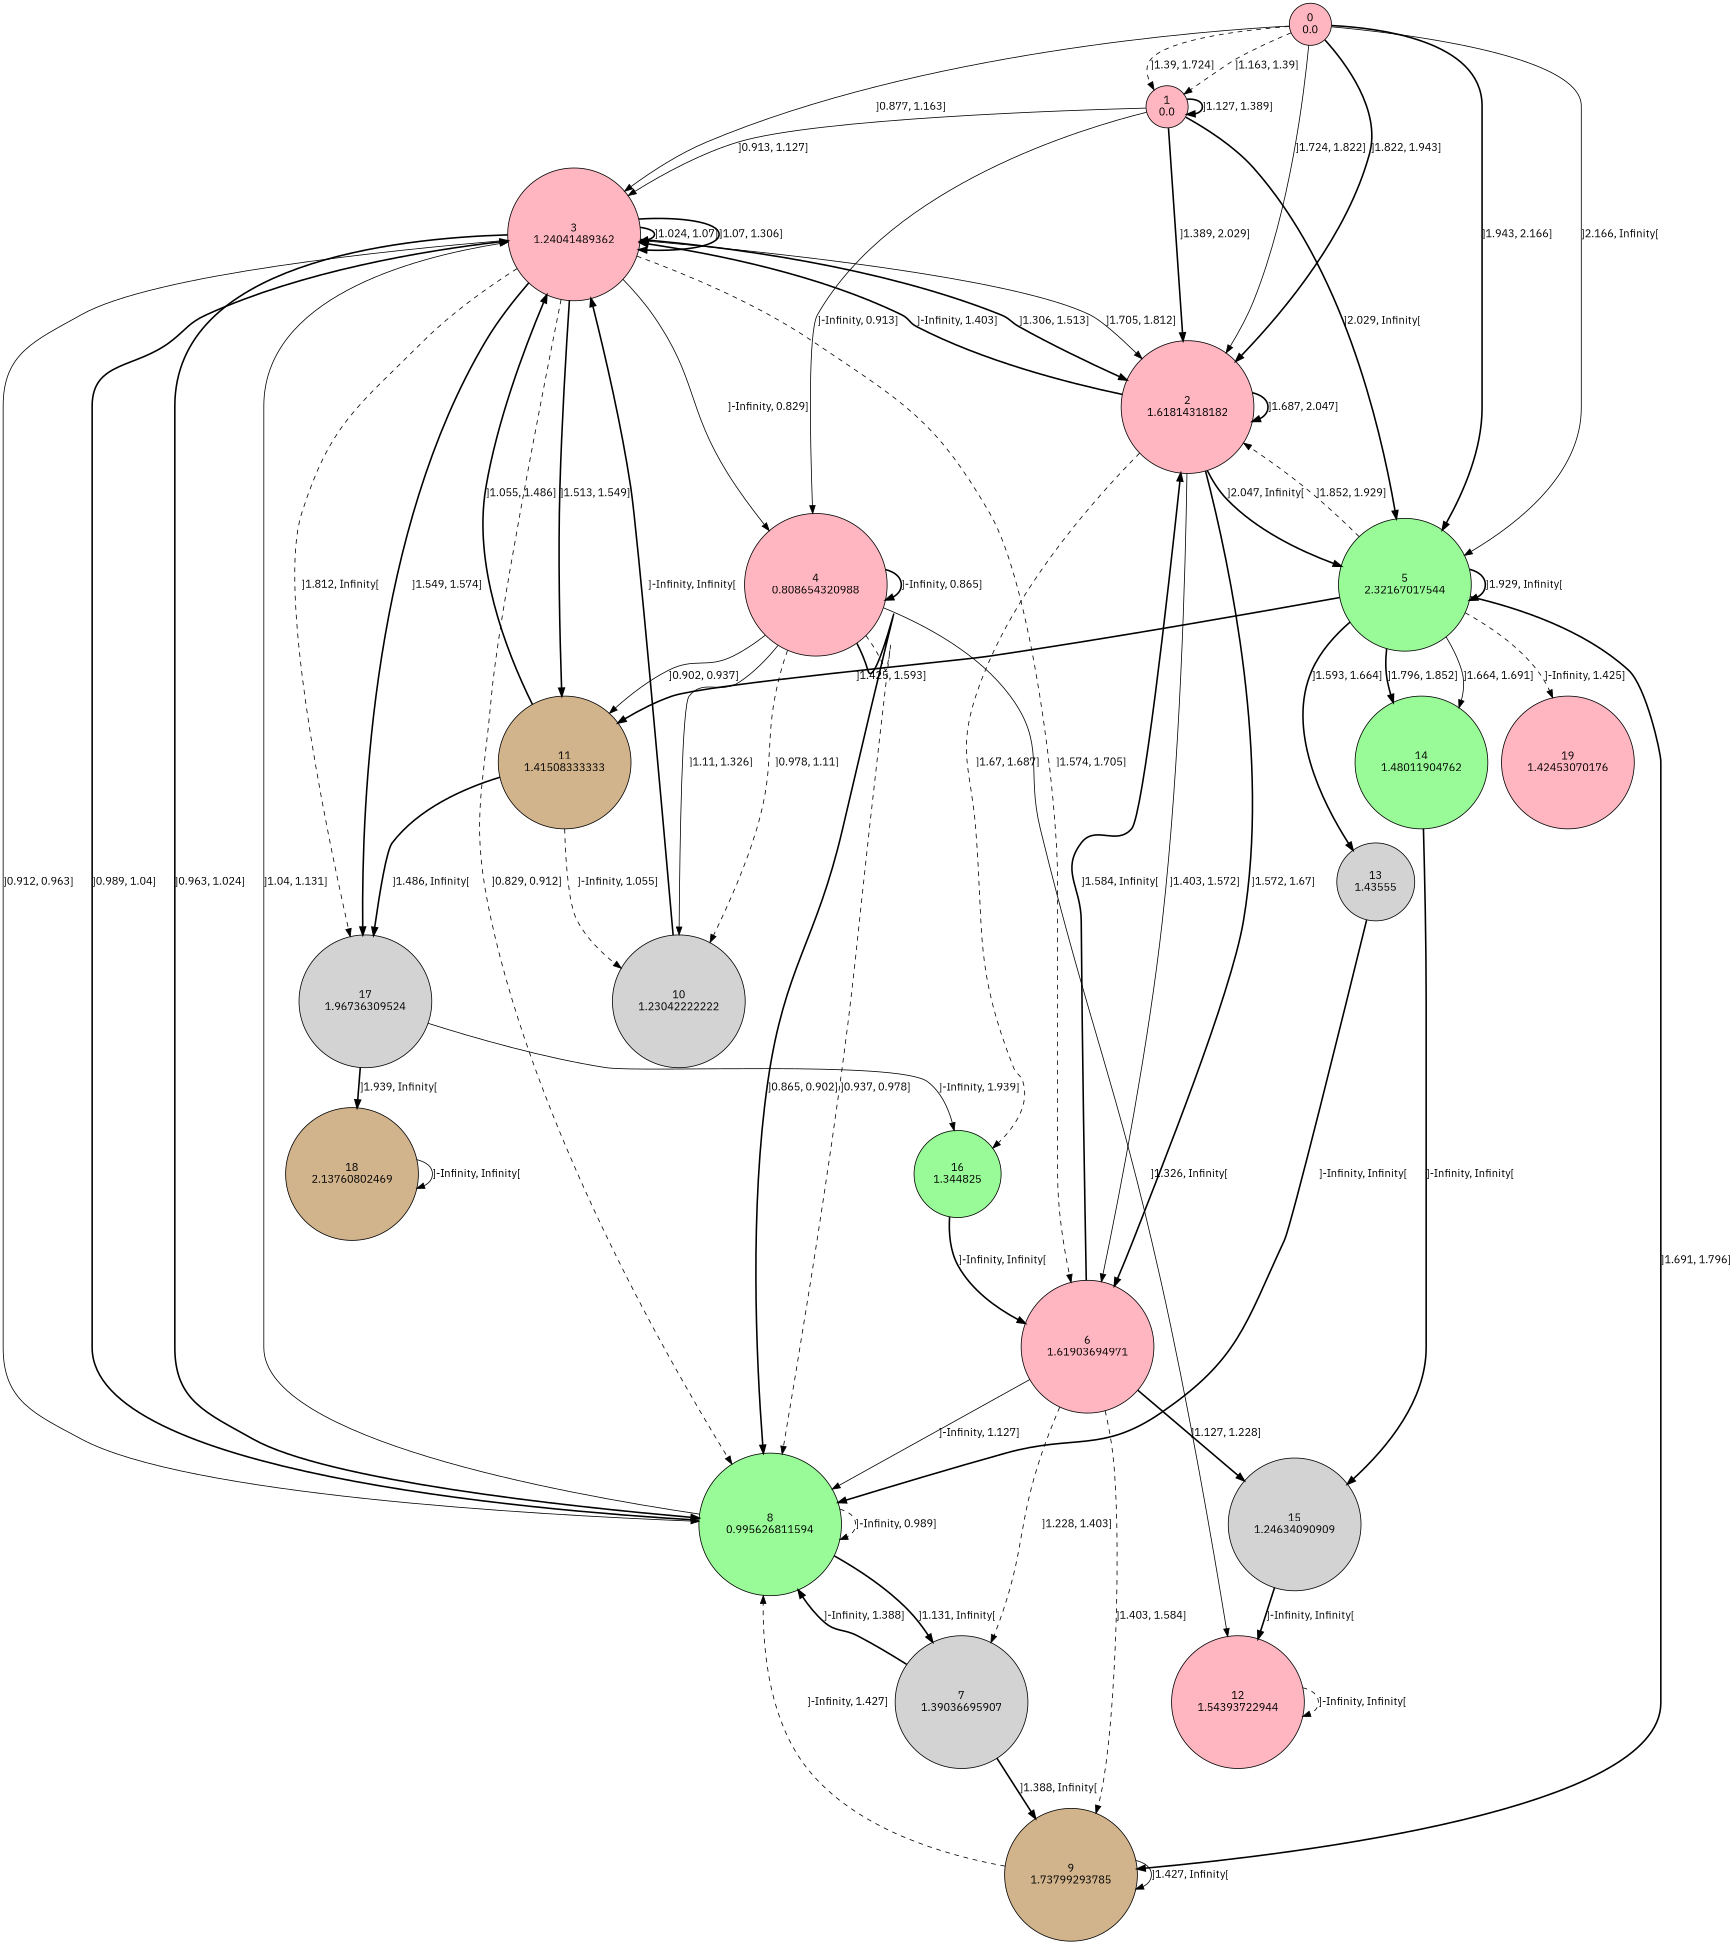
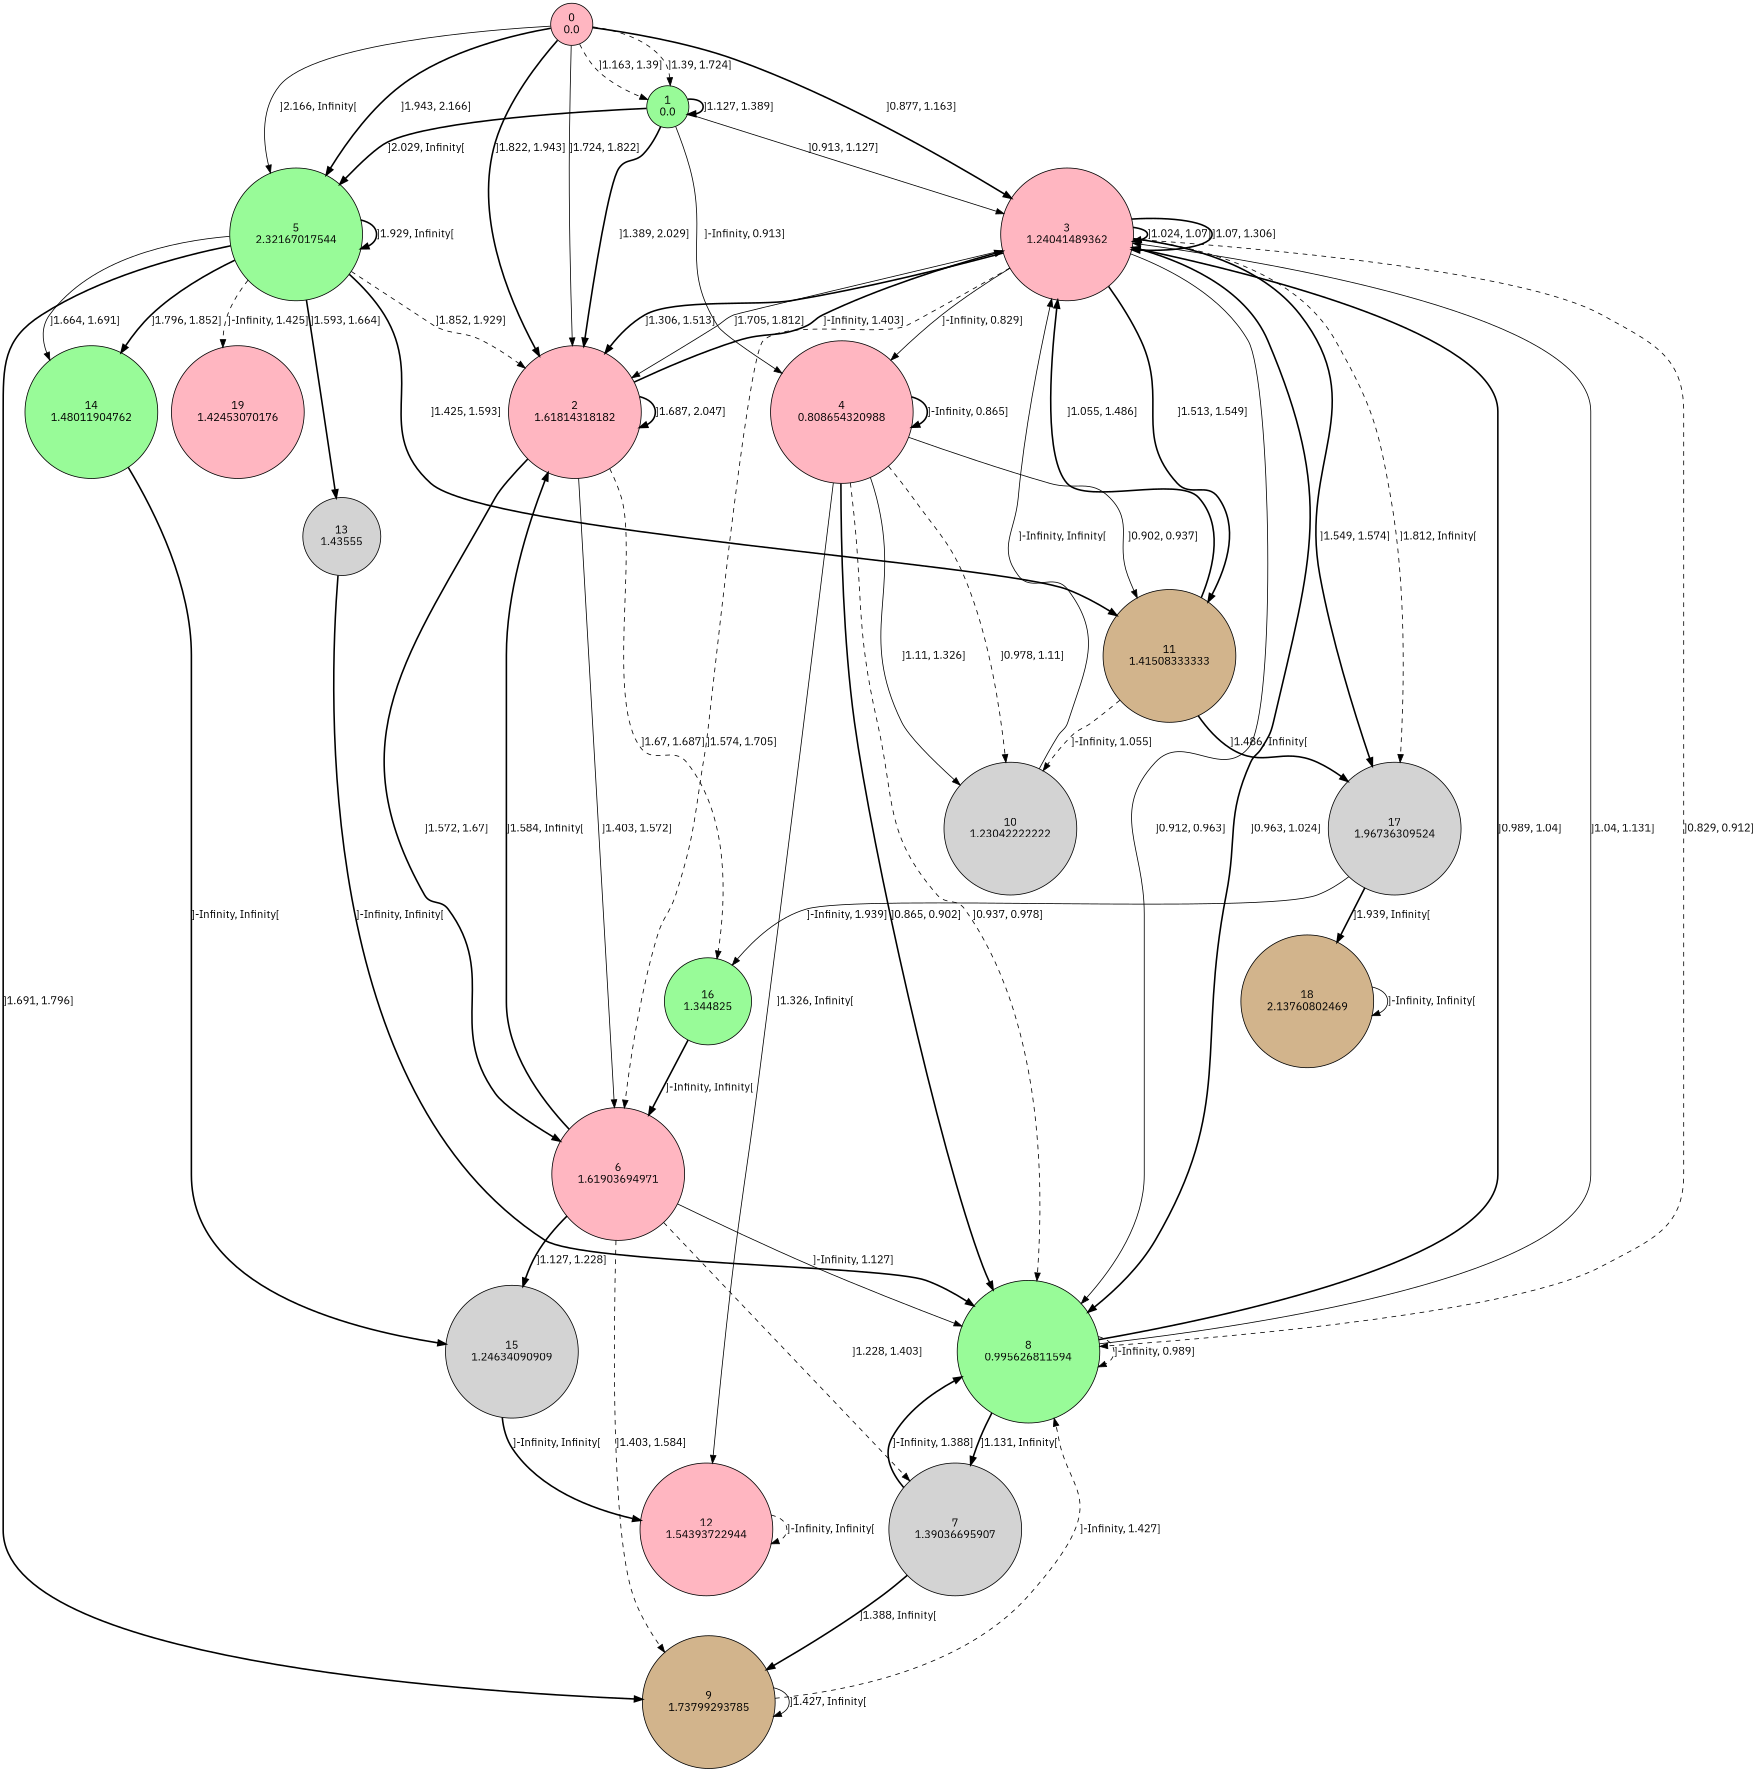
edge "0 0.0" -> "3 1.24041489362": style solid -> bold
node "1 0.0": fillcolor lightpink -> palegreen
edge "2 1.61814318182" -> "5 2.32167017544": removed, label "]2.047, Infinity["
edge "10 1.23042222222" -> "3 1.24041489362": style bold -> solid
